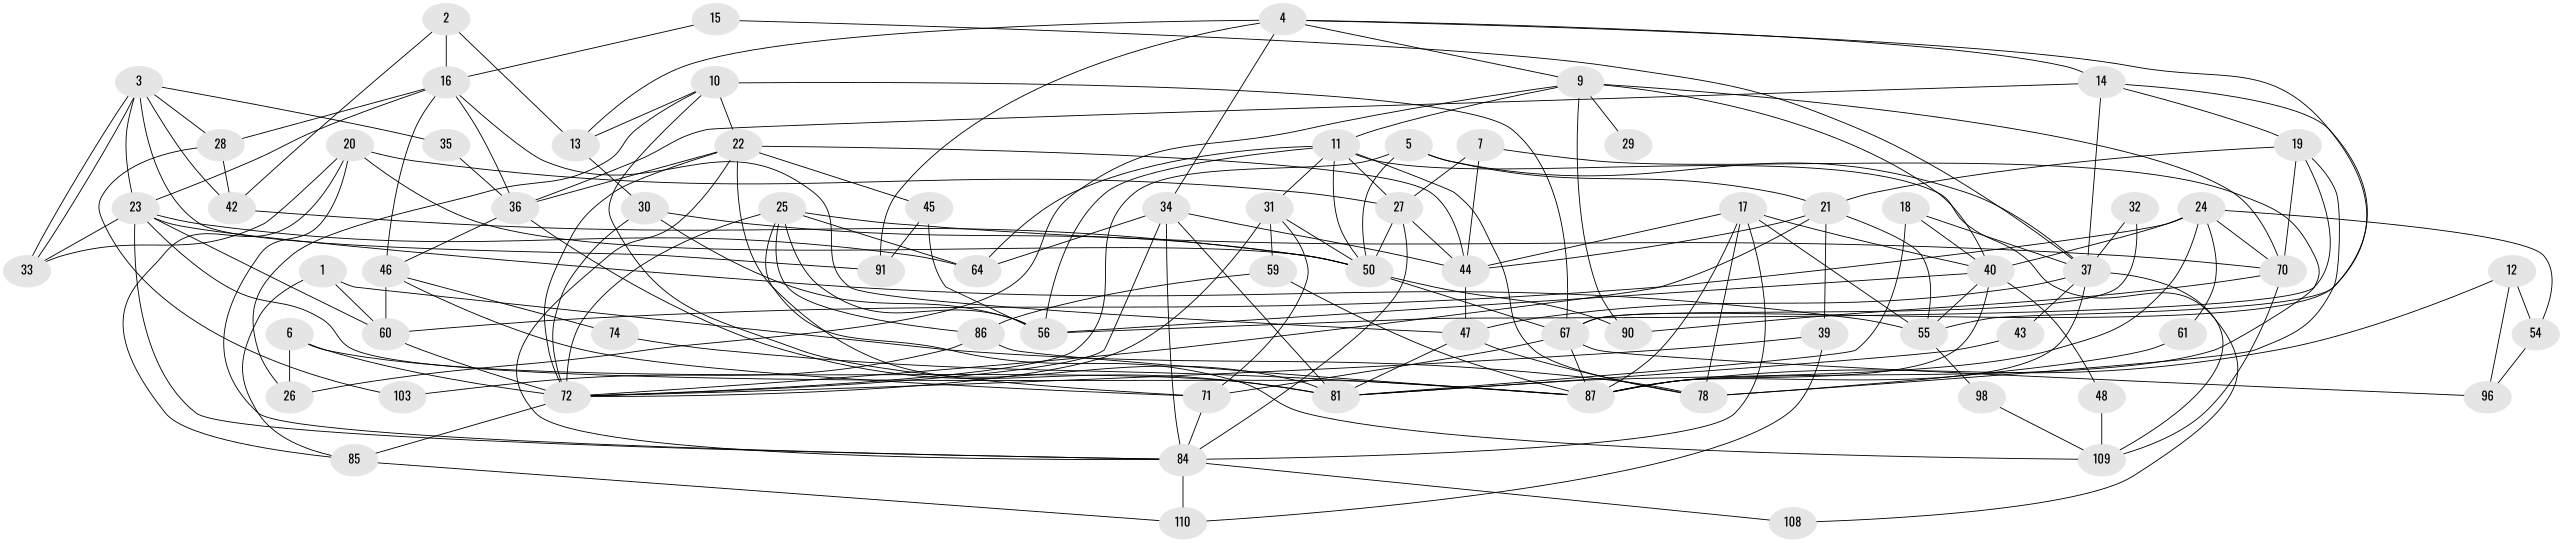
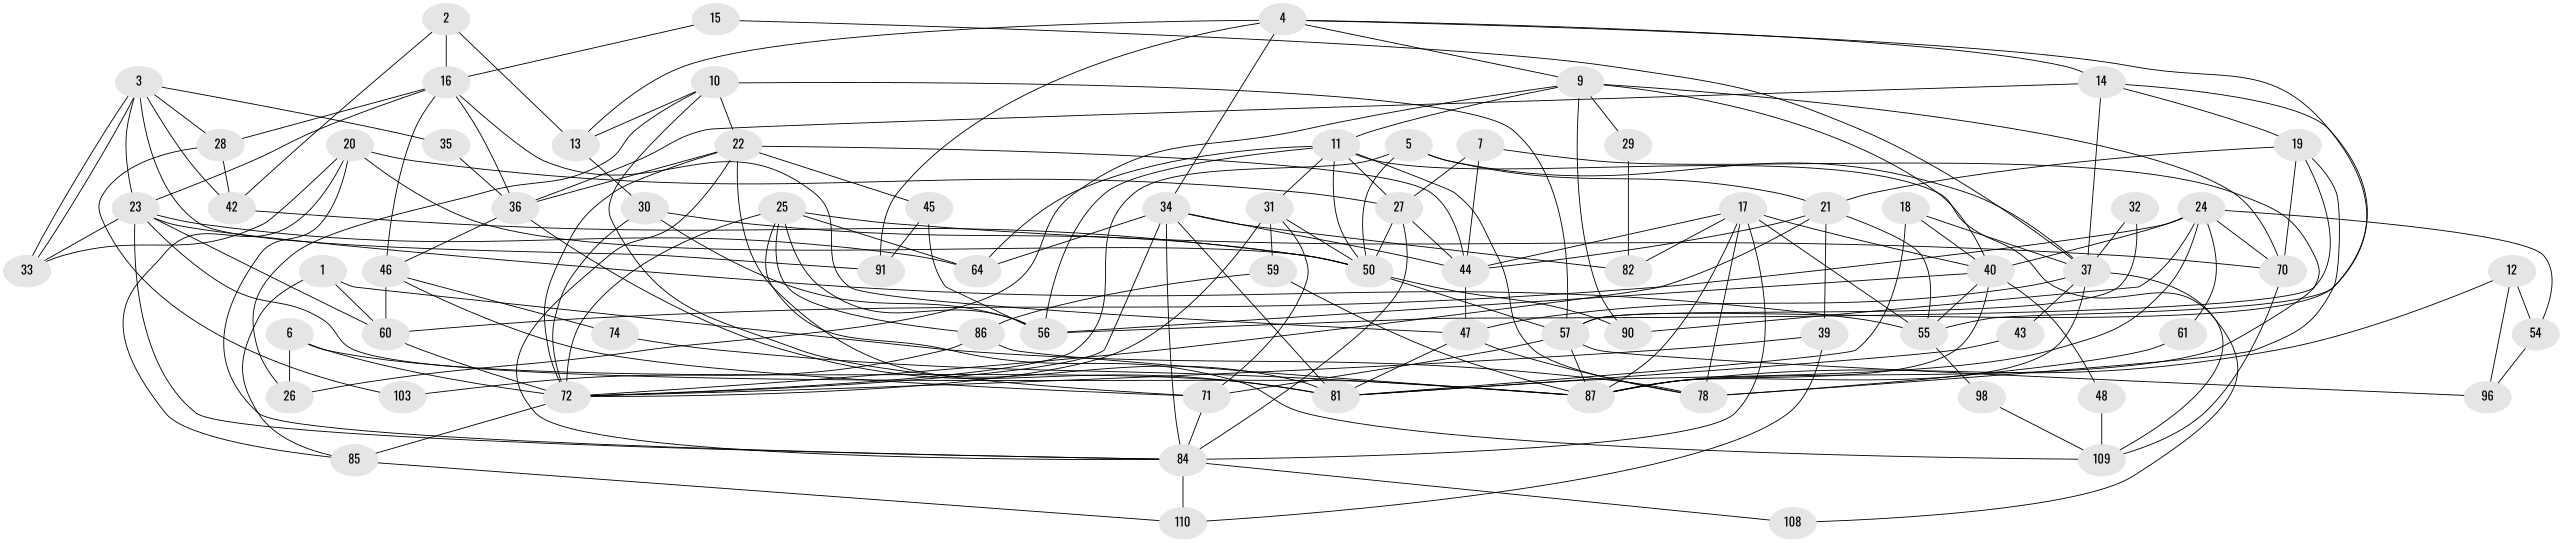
node "82": added
edge "70" -- "90": now "24" -- "90"
node "67": label "67" -> "57"
